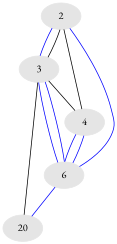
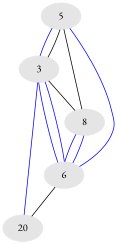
node "2": label "2" -> "5"
node "4": label "4" -> "8"
edge "3" -- "20": color black -> blue
edge "6" -- "20": color blue -> black
